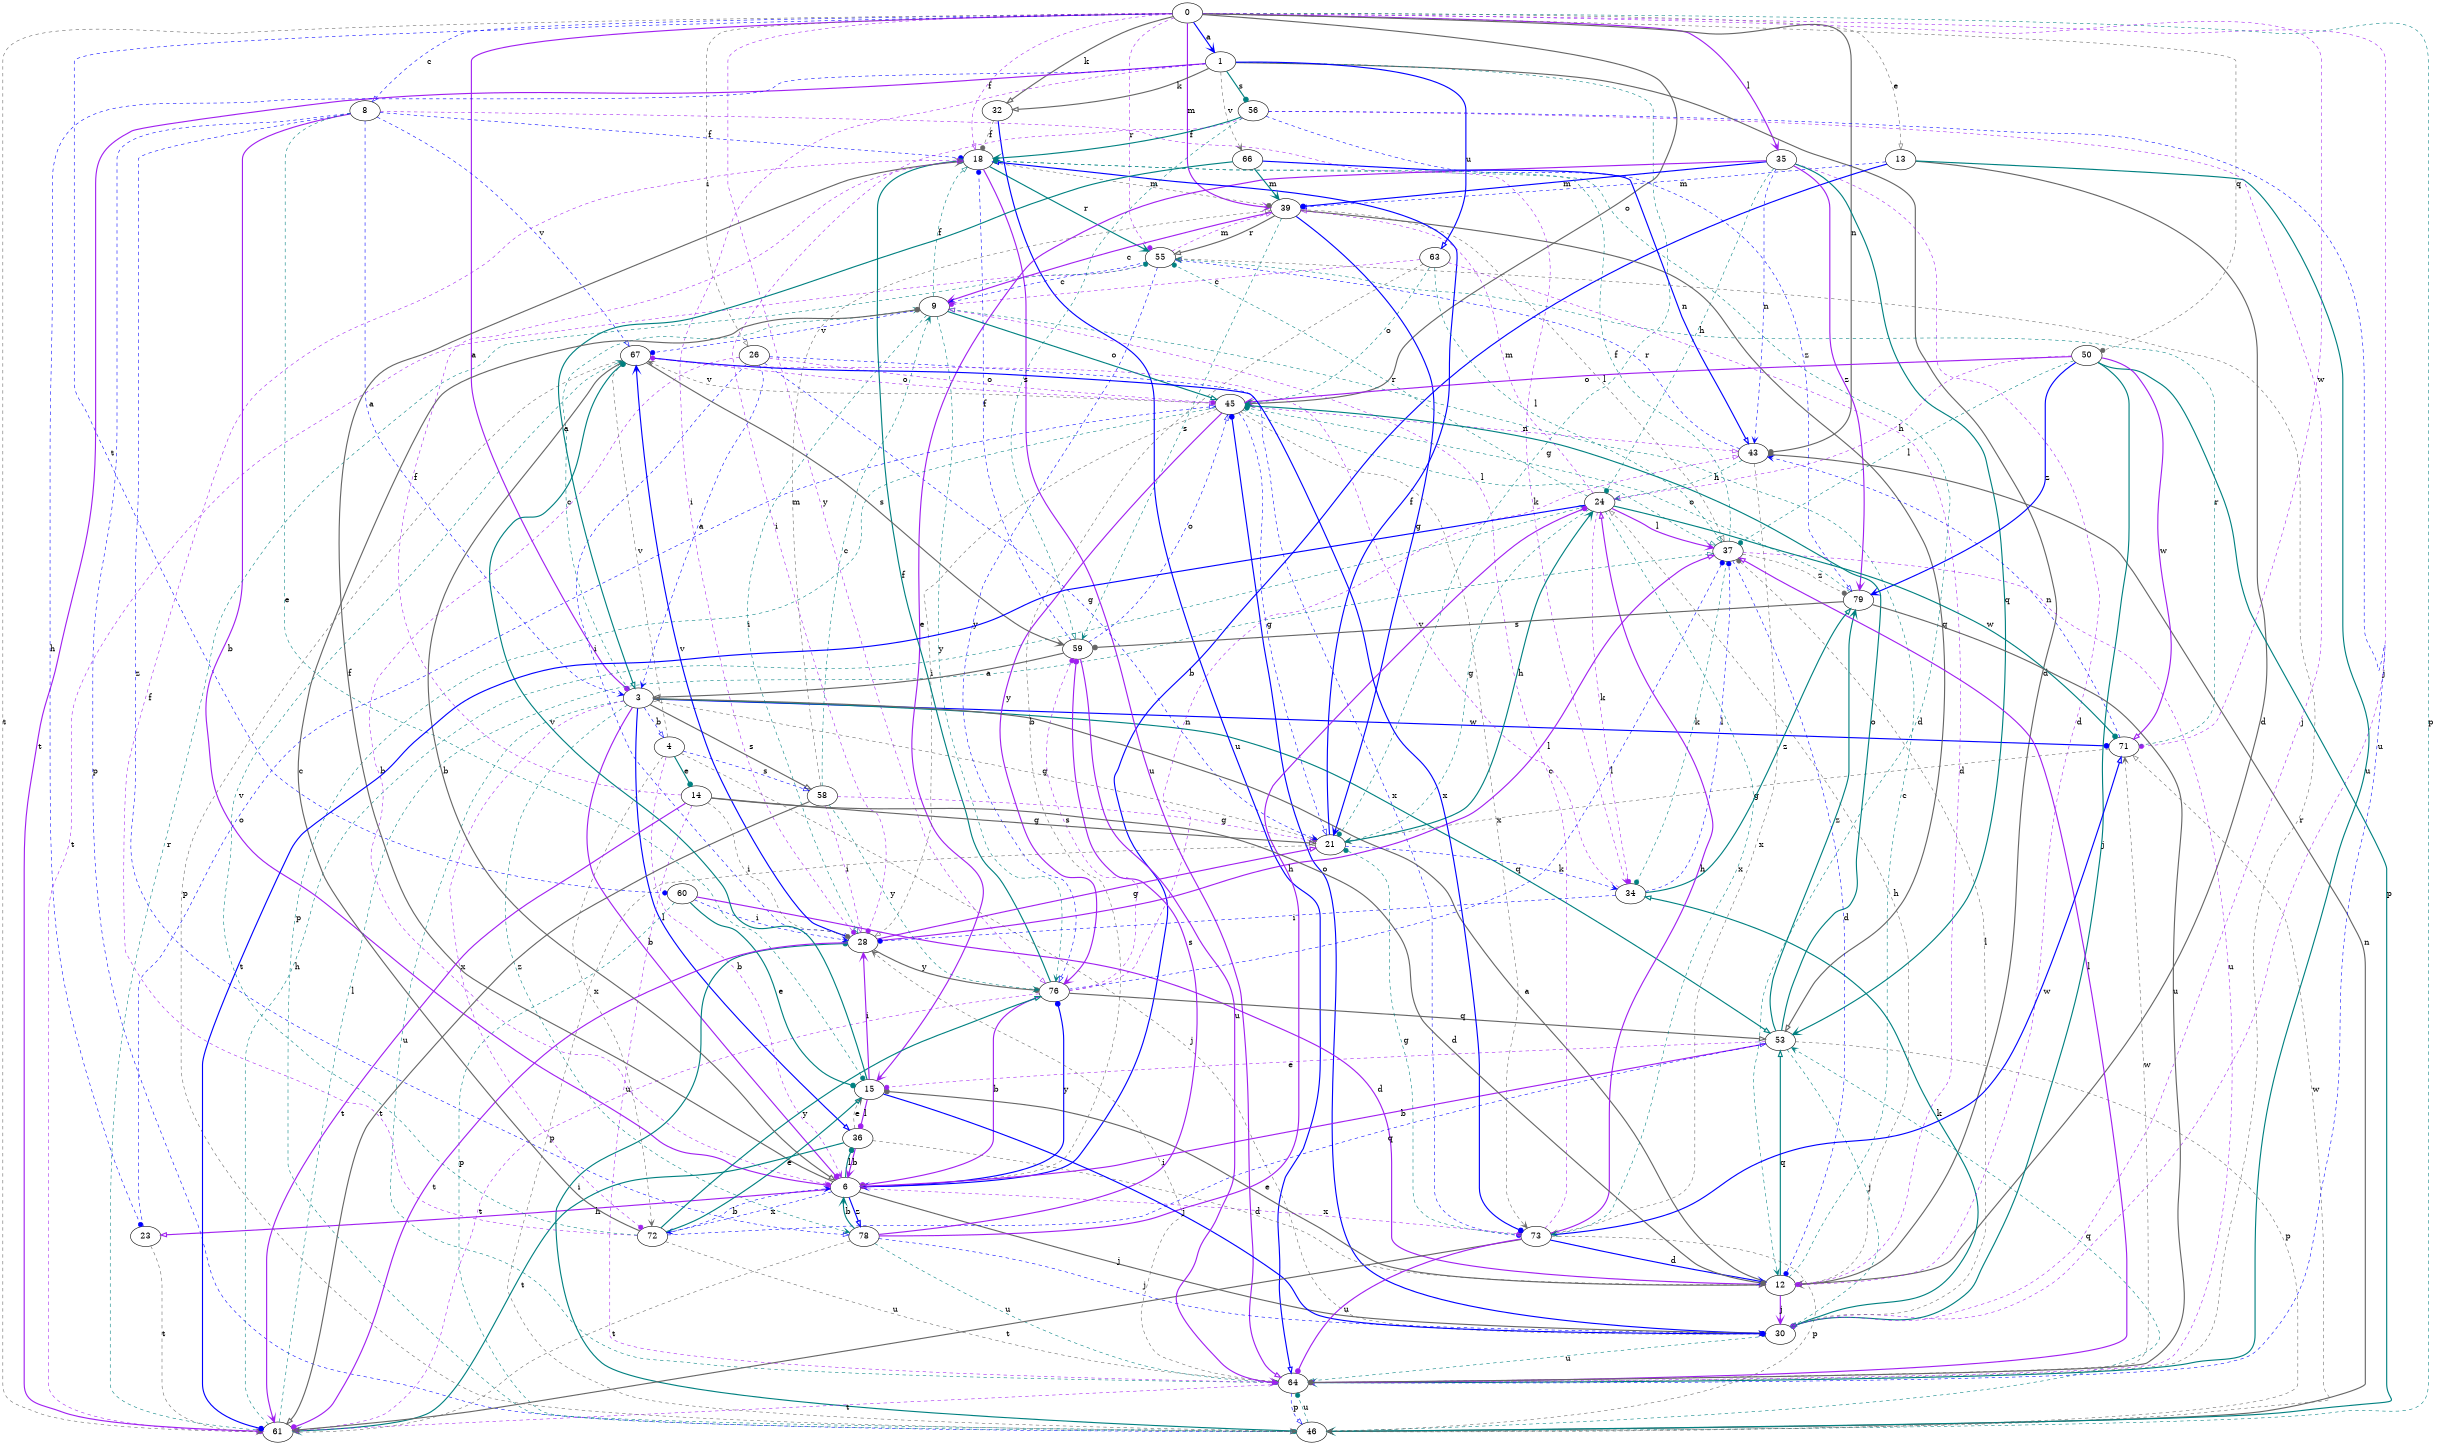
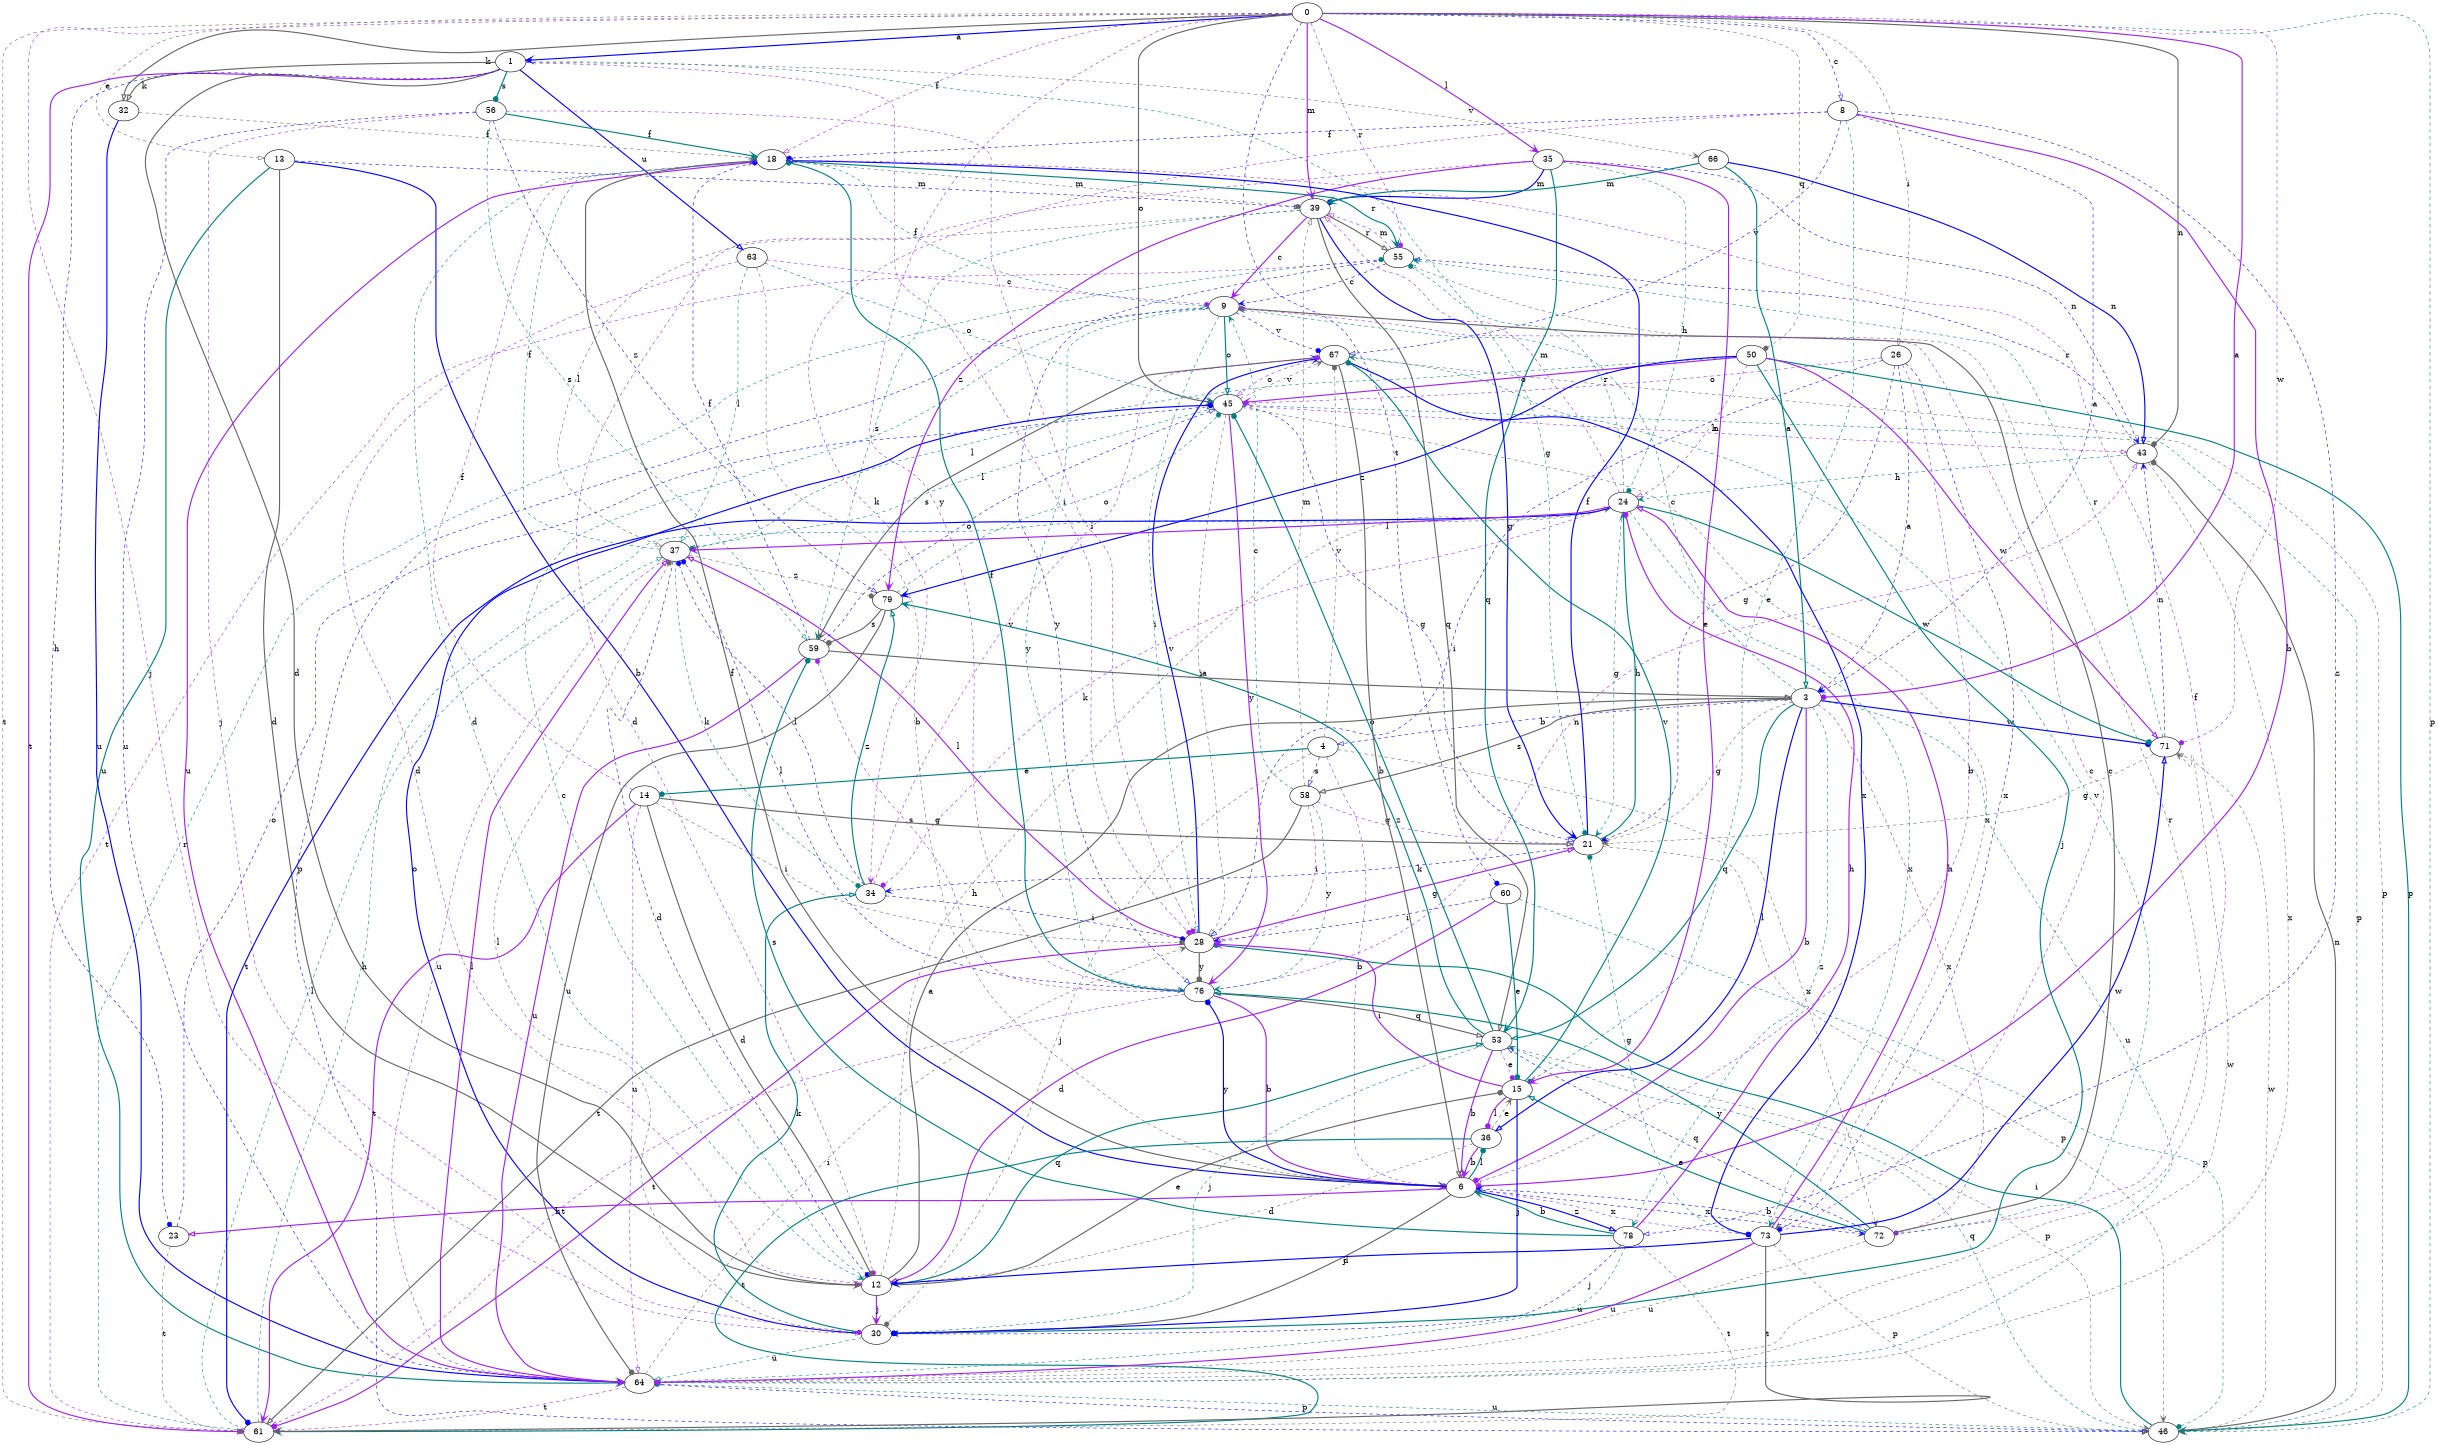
edge "43" -> "73": now "43" -> "64"
edge "78" -> "59": color purple -> teal
edge "8" -> "46": now "9" -> "46"
